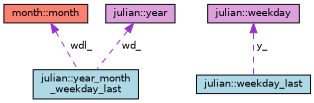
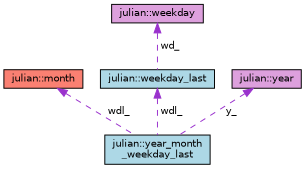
node "month::month": label "month::month" -> "julian::month"
edge "julian::year_month _weekday_last" -> "julian::year": label " wd_" -> " y_"
edge "julian::weekday_last" -> "julian::weekday": label " y_" -> " wd_"
edge "julian::year_month _weekday_last" -> "julian::weekday_last": added, label "wdl_"
